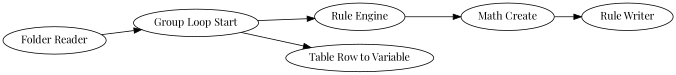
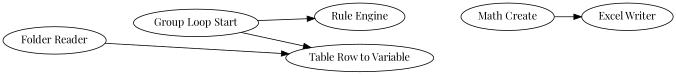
edge "Rule Engine" -> "Math Create": removed
node "Rule Writer": label "Rule Writer" -> "Excel Writer"
edge "Folder Reader" -> "Group Loop Start": now "Folder Reader" -> "Table Row to Variable"
